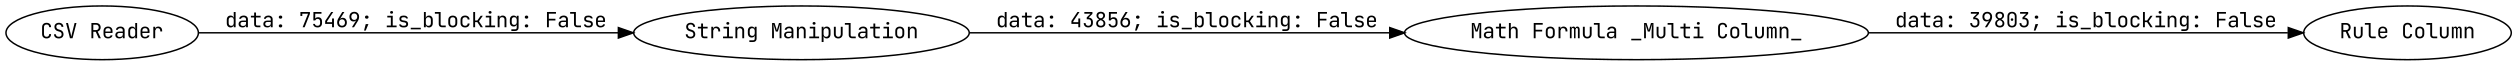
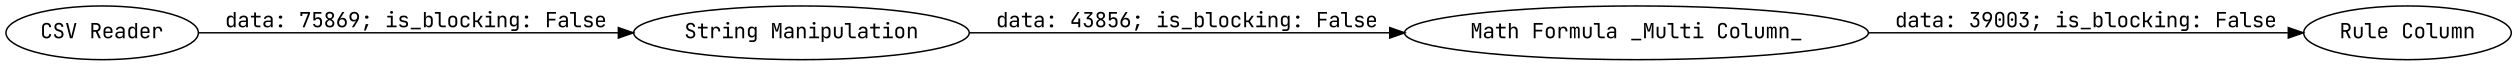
edge "CSV Reader" -> "String Manipulation": label "data: 75469; is_blocking: False" -> "data: 75869; is_blocking: False"
edge "Math Formula _Multi Column_" -> "Rule Column": label "data: 39803; is_blocking: False" -> "data: 39003; is_blocking: False"
